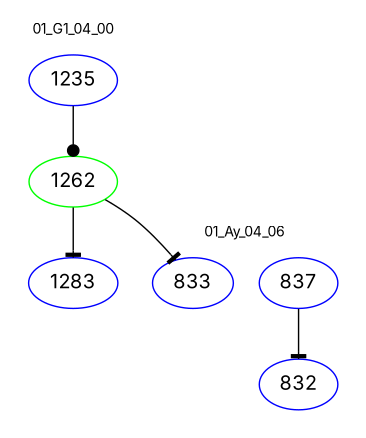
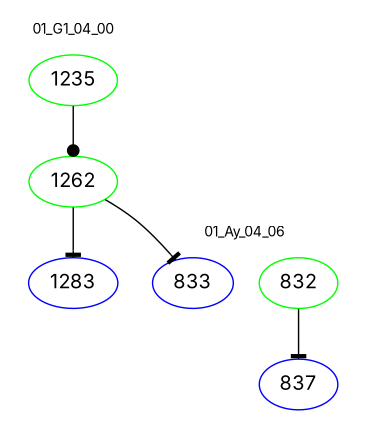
node "1235": color blue -> green
edge "837" -> "832": reversed
node "832": color blue -> green
